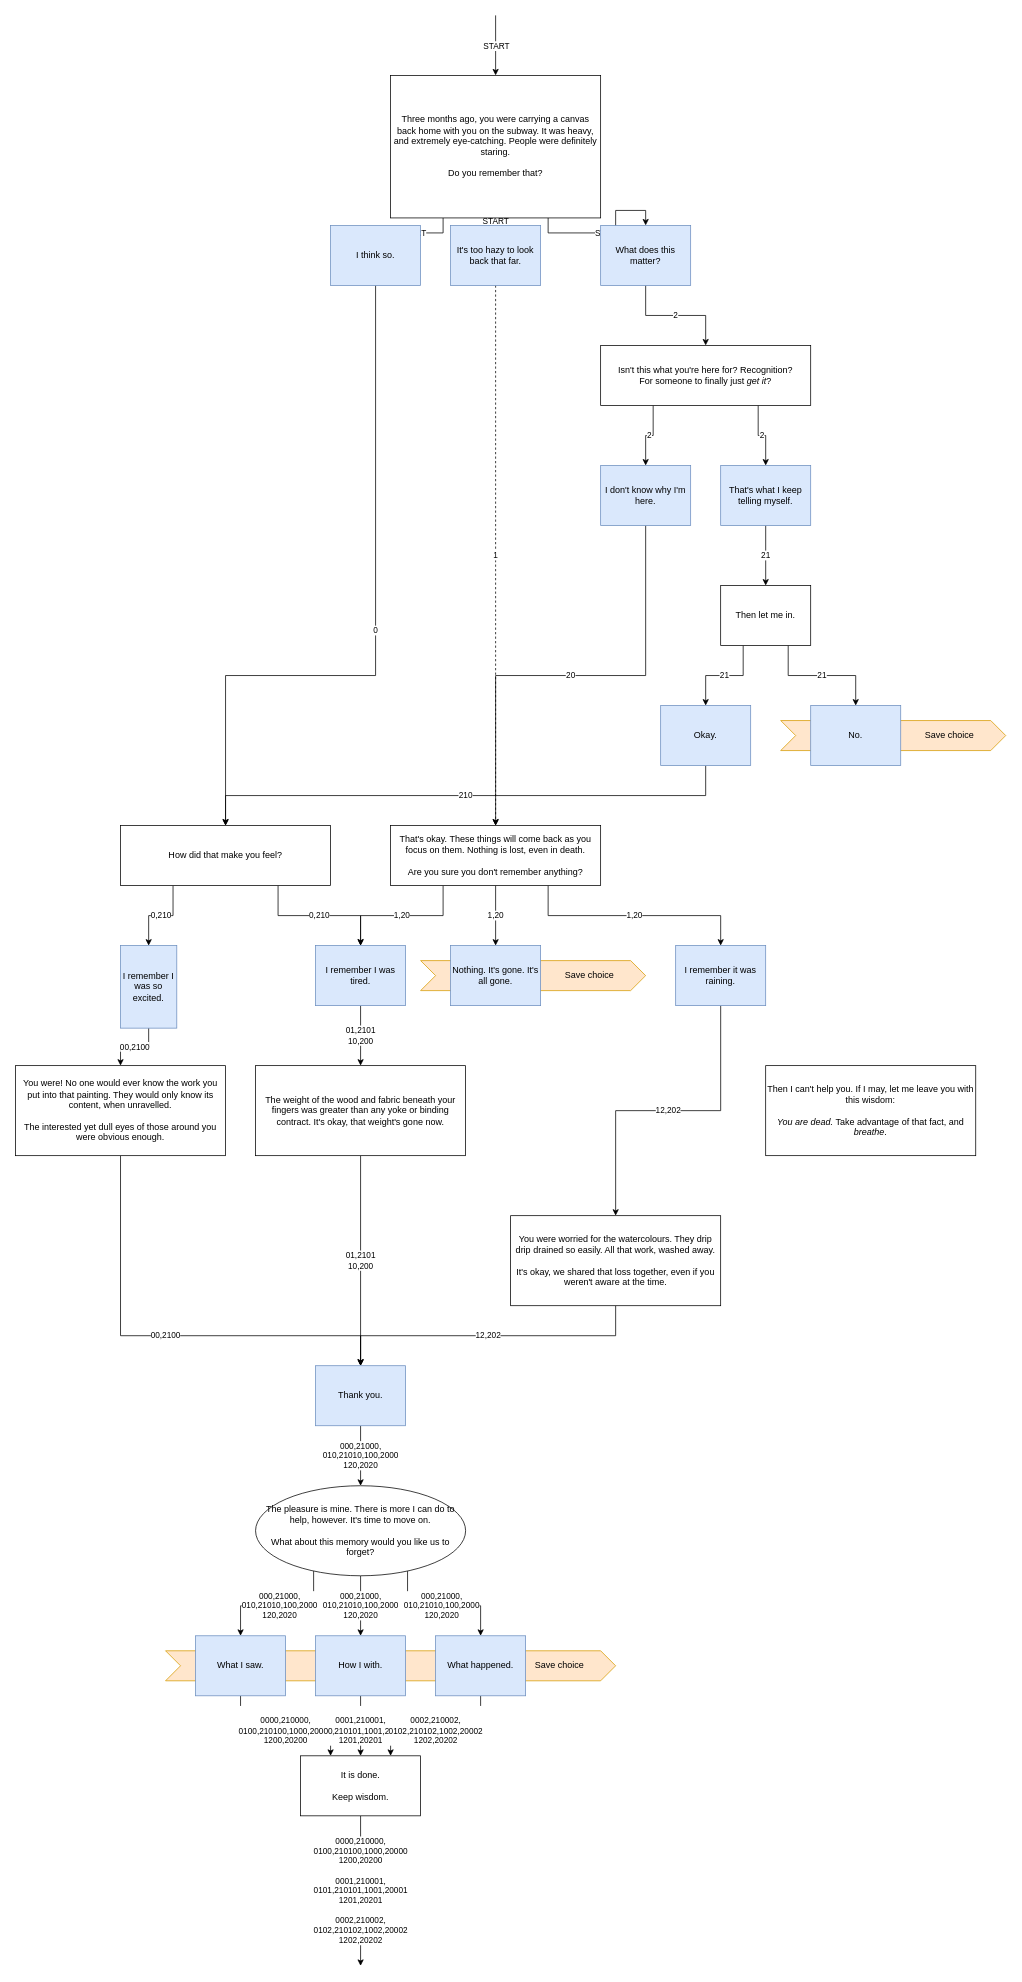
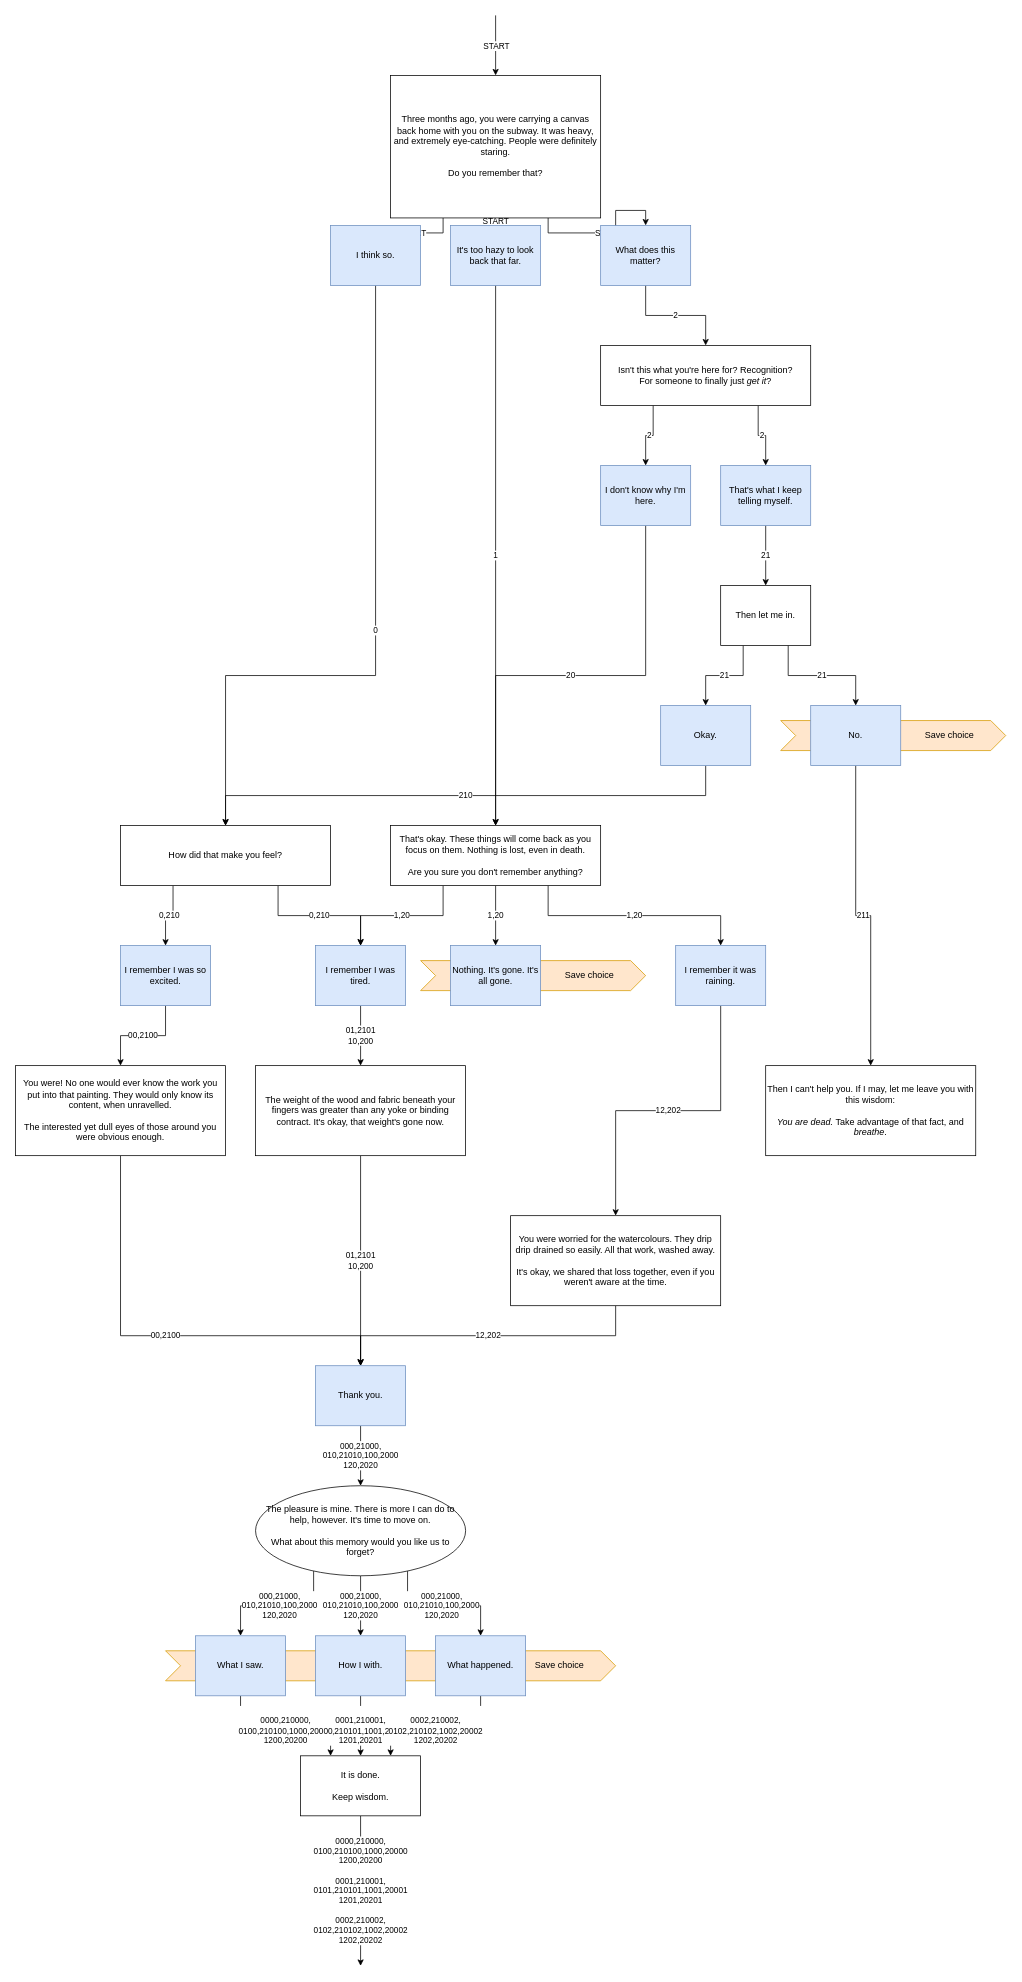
edge "It's too hazy to look back that far." -> "That's okay. These things will come back as you focus on them. Nothing is lost, even in death. Are you sure you don't remember anything?": style dashed -> solid
edge "No." -> "Then I can't help you. If I may, let me leave you with this wisdom: You are dead. Take advantage of that fact, and breathe.": added, label "211"
node "I remember I was so excited.": size 56x83 -> 90x60
